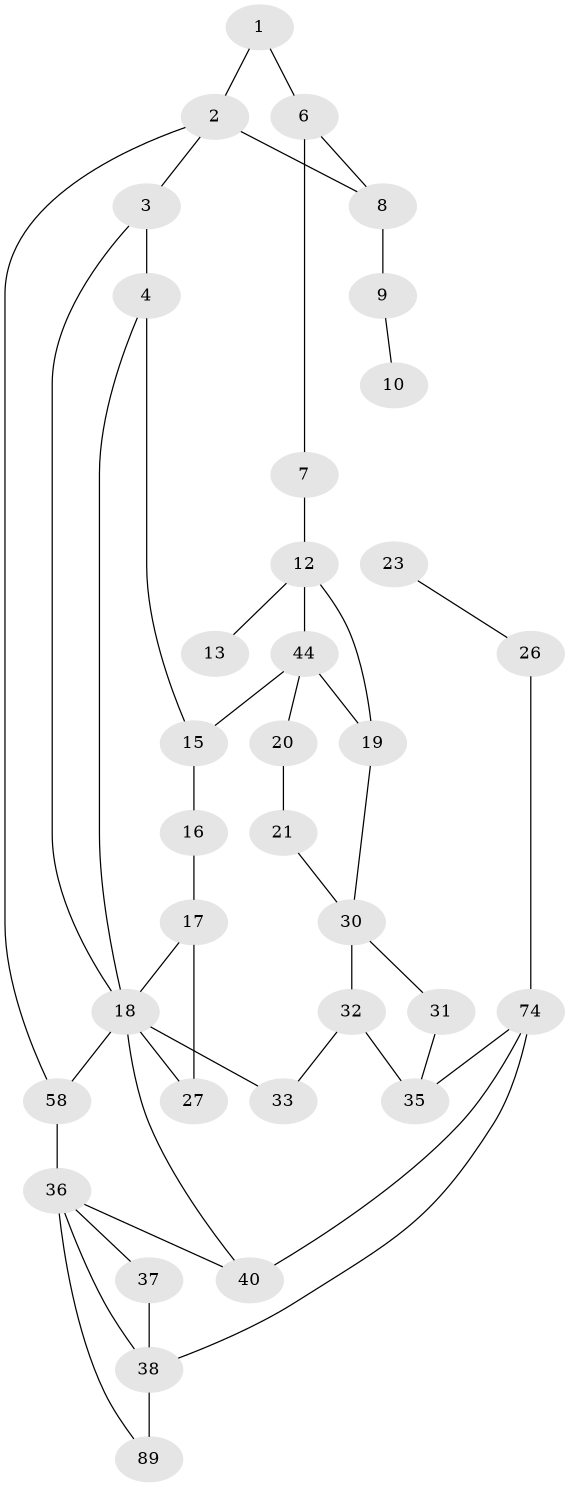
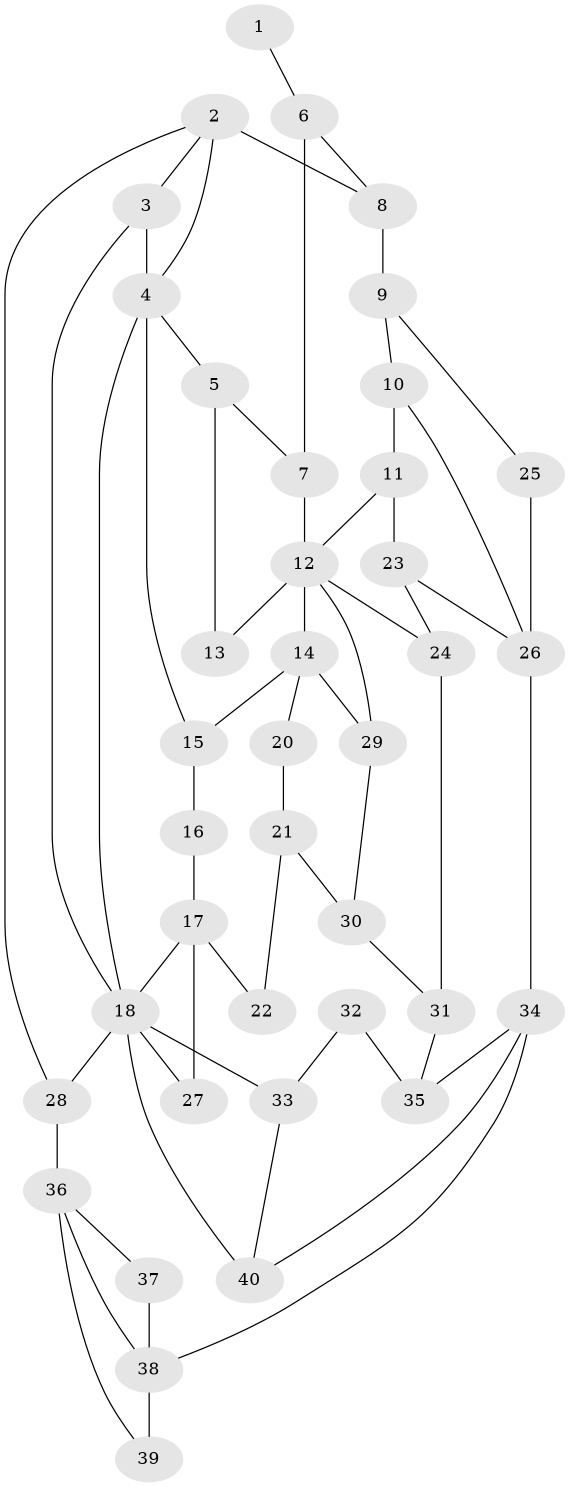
edge "1" -- "2": now "4" -- "2"
node "5": added
node "11": added
node "25": added
edge "10" -- "26": added
node "44": label "44" -> "14"
node "24": added
node "19": label "19" -> "29"
edge "30" -- "32": removed
node "22": added
node "74": label "74" -> "34"
node "58": label "58" -> "28"
edge "36" -- "40": now "33" -- "40"
node "89": label "89" -> "39"
